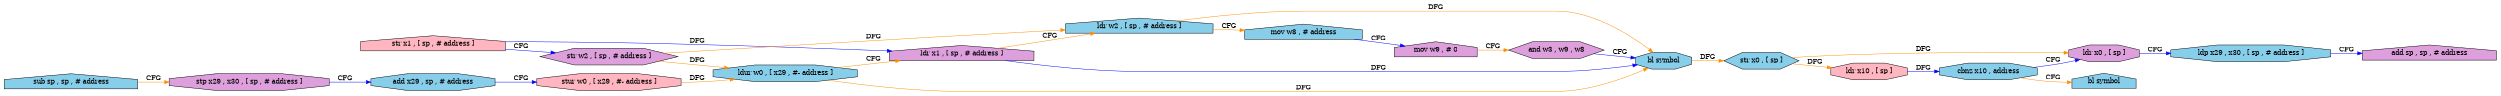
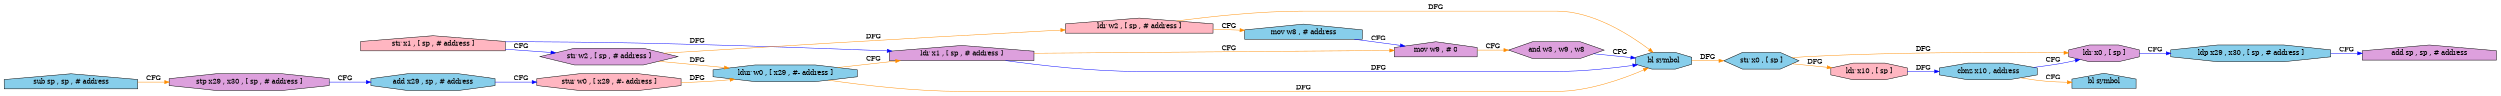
node "ldr w2 , [ sp , # address ]": fillcolor skyblue -> lightpink
edge "ldr x1 , [ sp , # address ]" -> "ldr w2 , [ sp , # address ]": now "ldr x1 , [ sp , # address ]" -> "mov w9 , # 0"
